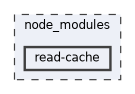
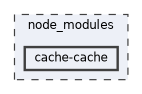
node "read-cache": label "read-cache" -> "cache-cache"
